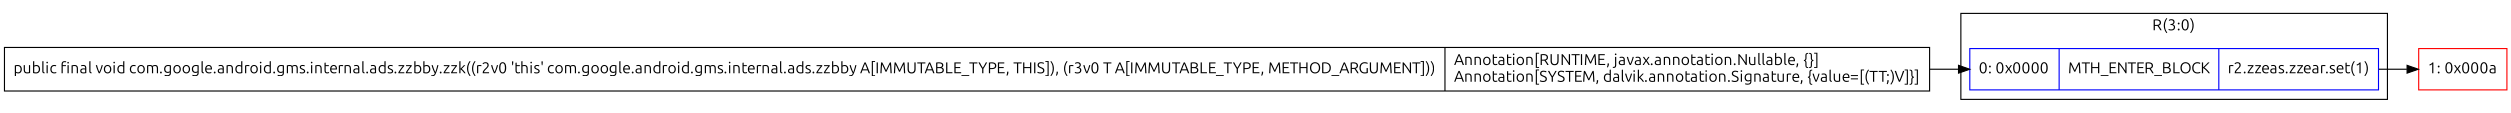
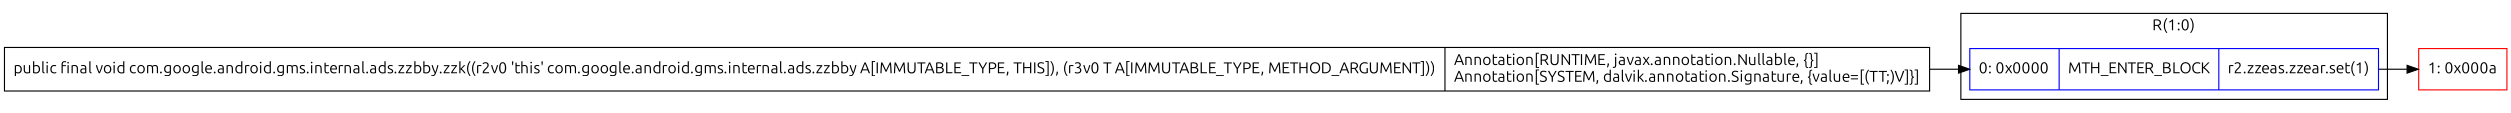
cluster "R(3:0)": label "R(3:0)" -> "R(1:0)"
